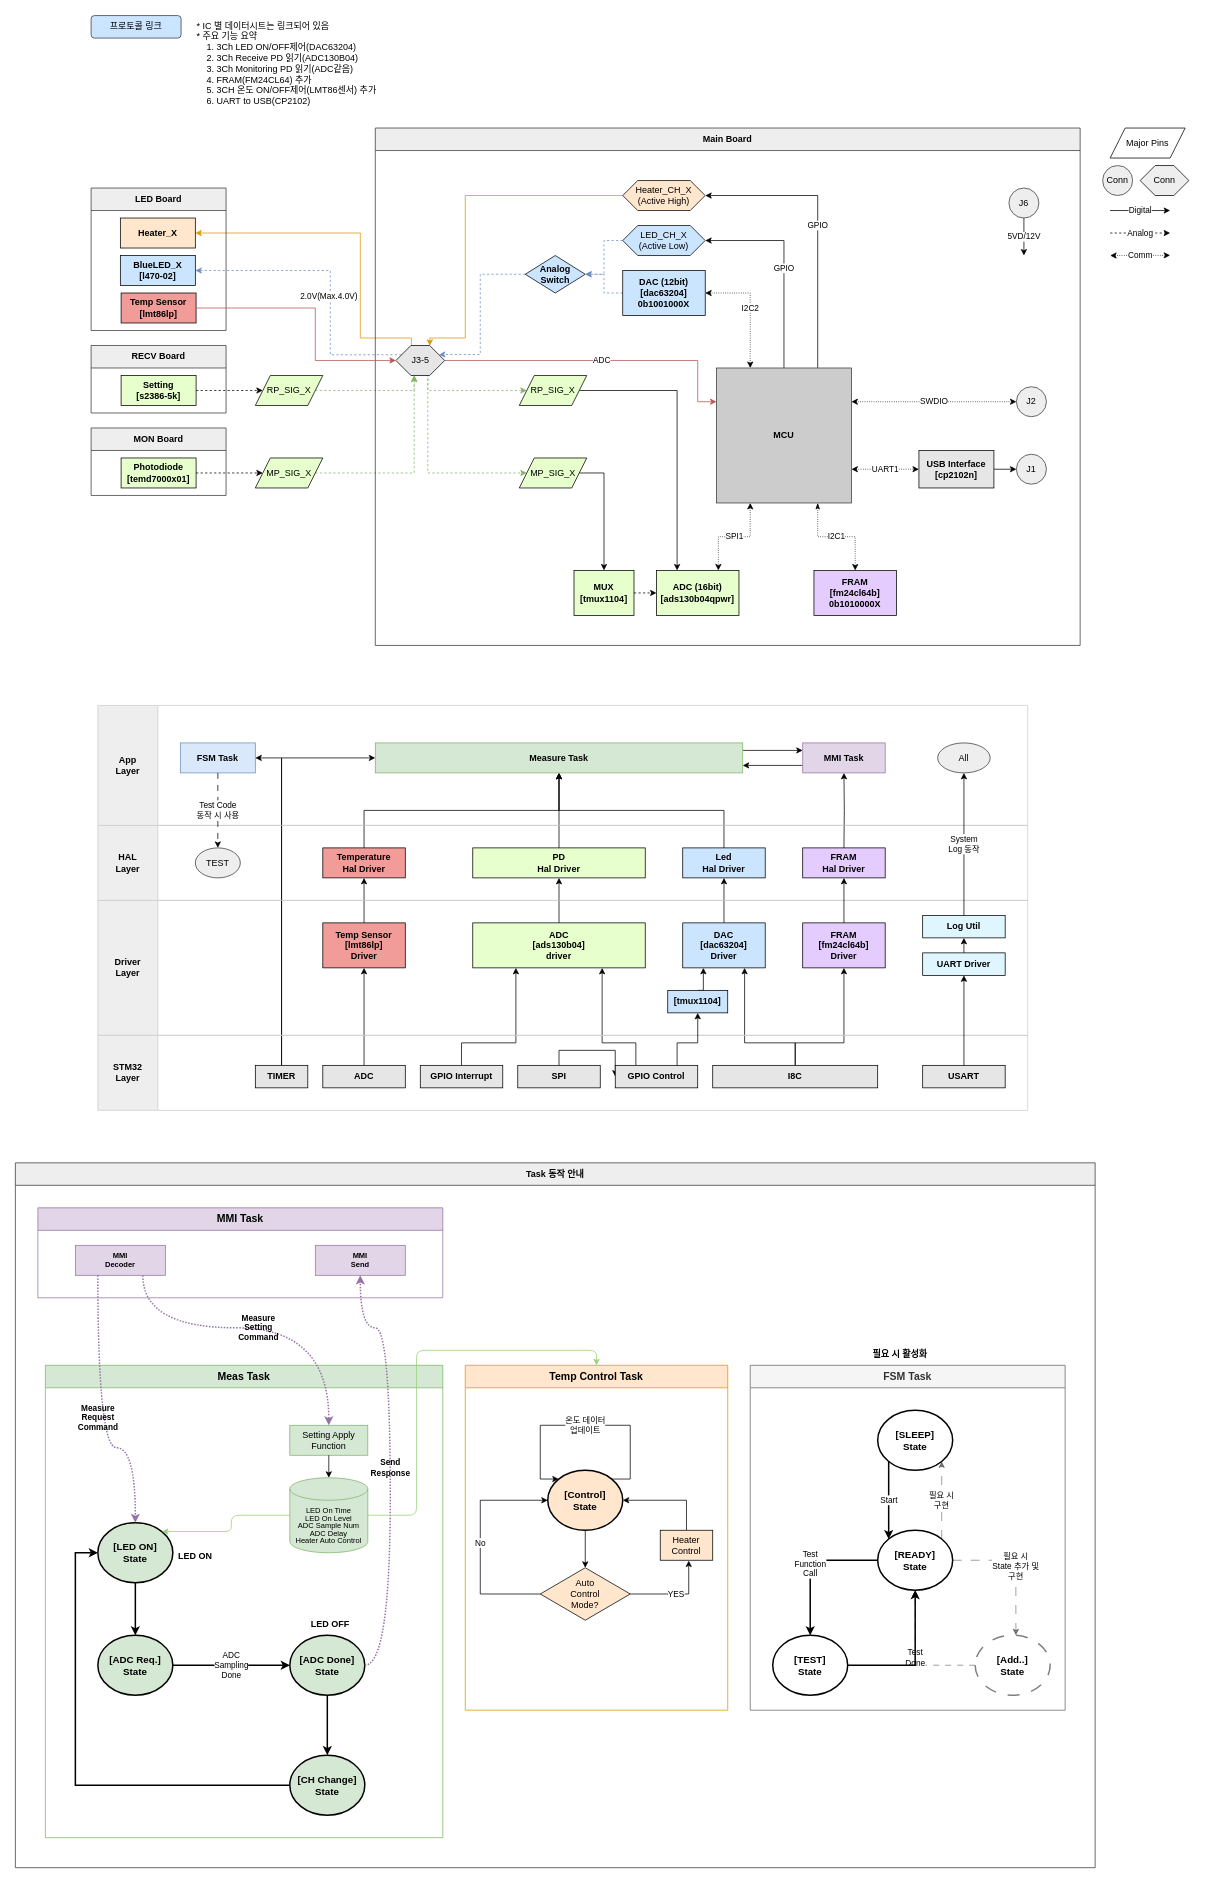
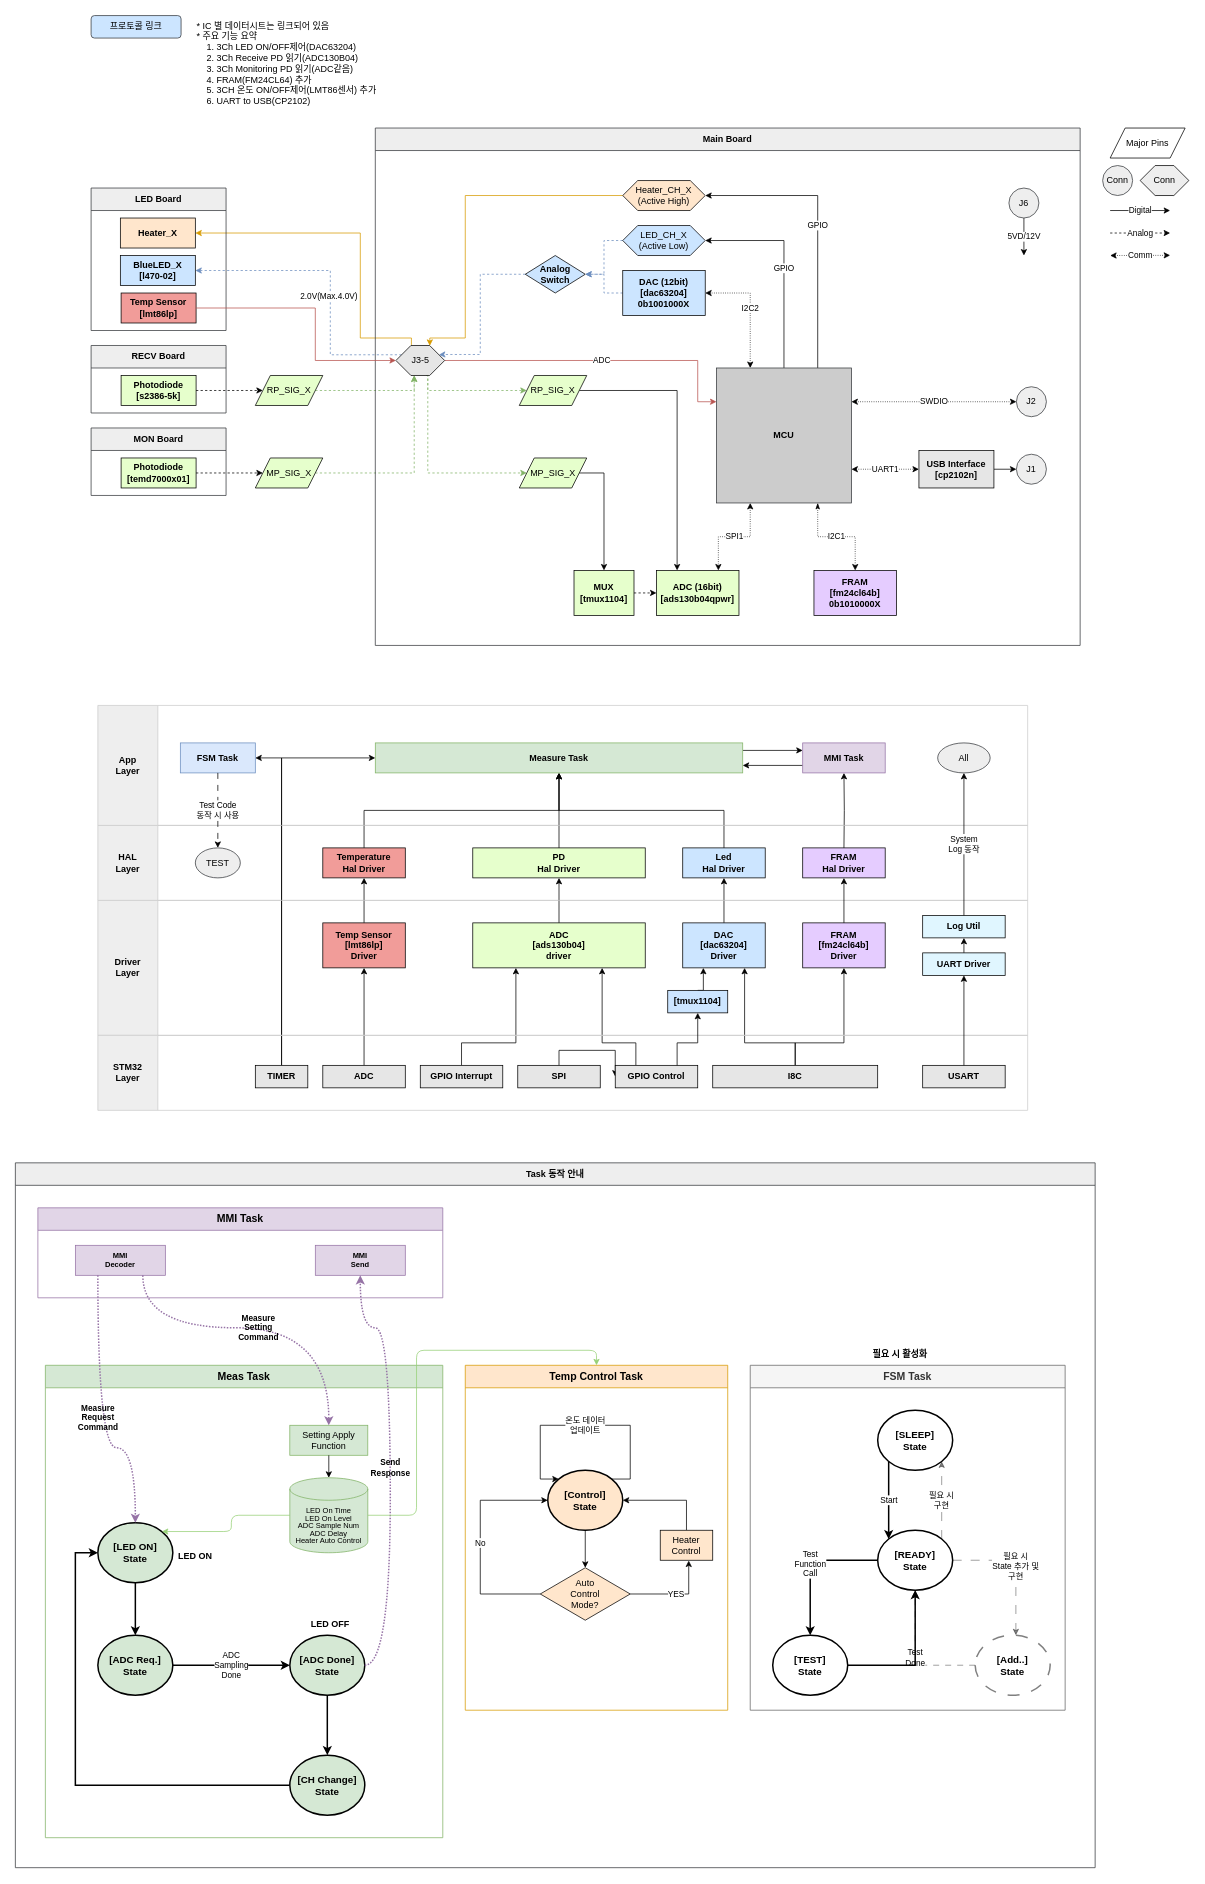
node "Setting [s2386-5k]": label "Setting [s2386-5k]" -> "Photodiode [s2386-5k]"
